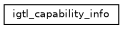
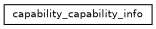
node "igtl_capability_info": label "igtl_capability_info" -> "capability_capability_info"
